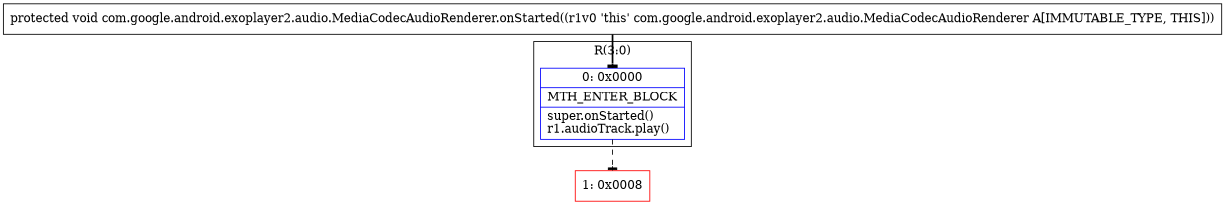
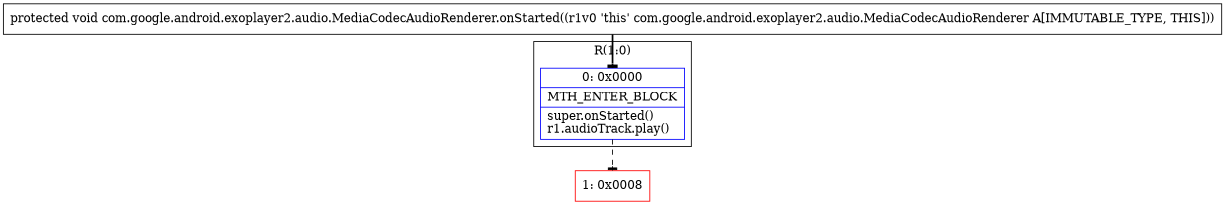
cluster "R(3:0)": label "R(3:0)" -> "R(1:0)"
